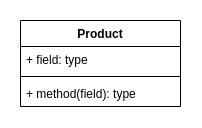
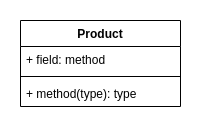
node "+ field: type": label "+ field: type" -> "+ field: method"
node "+ method(field): type": label "+ method(field): type" -> "+ method(type): type"
